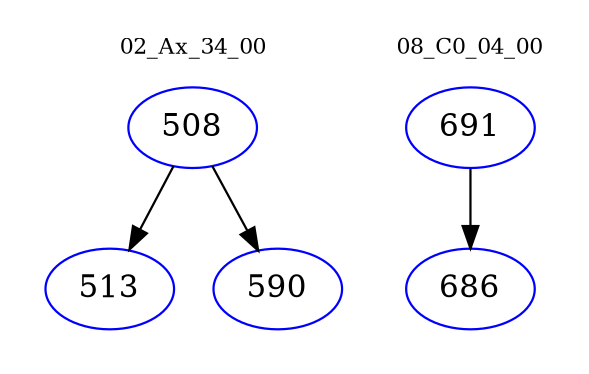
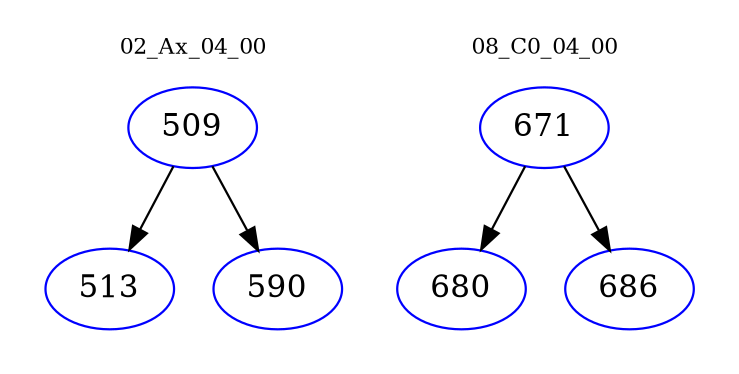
cluster "02_Ax_34_00": label "02_Ax_34_00" -> "02_Ax_04_00"
node "508": label "508" -> "509"
node "691": label "691" -> "671"
node "680": added
